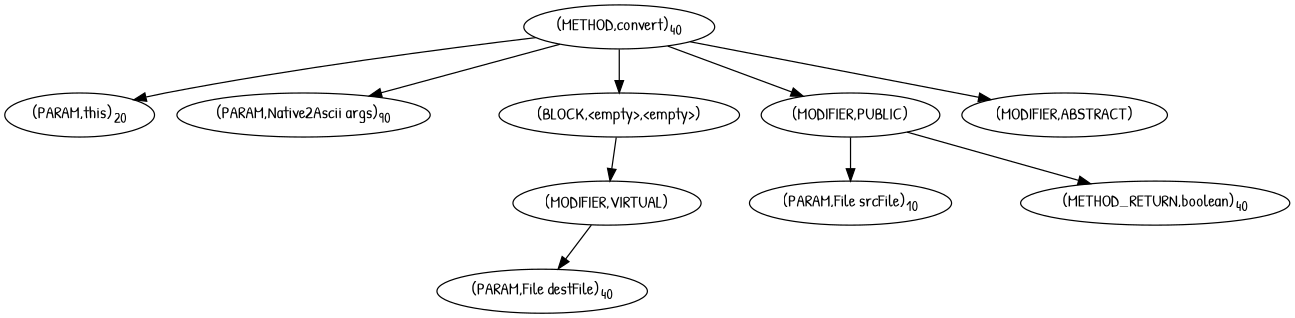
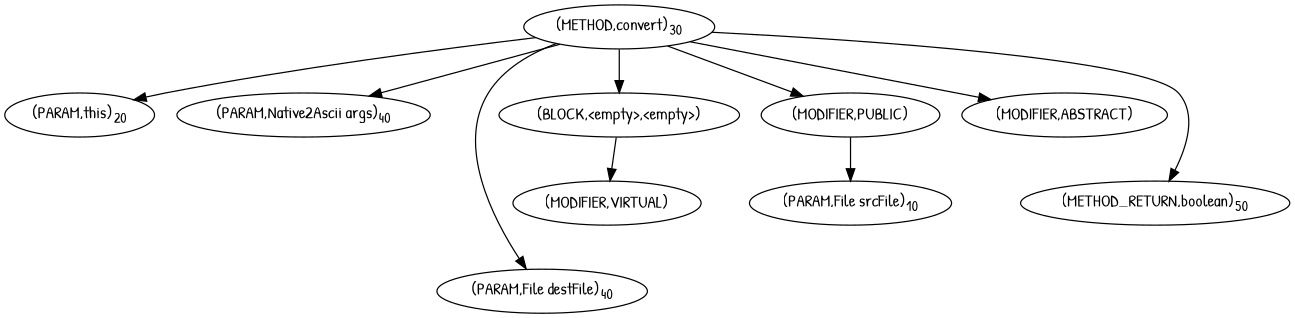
node "(METHOD,convert)": text "40" -> "30"
node "(PARAM,Native2Ascii args)": text "90" -> "40"
edge "(MODIFIER,PUBLIC)" -> "(METHOD_RETURN,boolean)": now "(METHOD,convert)" -> "(METHOD_RETURN,boolean)"
node "(METHOD_RETURN,boolean)": text "40" -> "50"
edge "(MODIFIER,VIRTUAL)" -> "(PARAM,File destFile)": now "(METHOD,convert)" -> "(PARAM,File destFile)"
